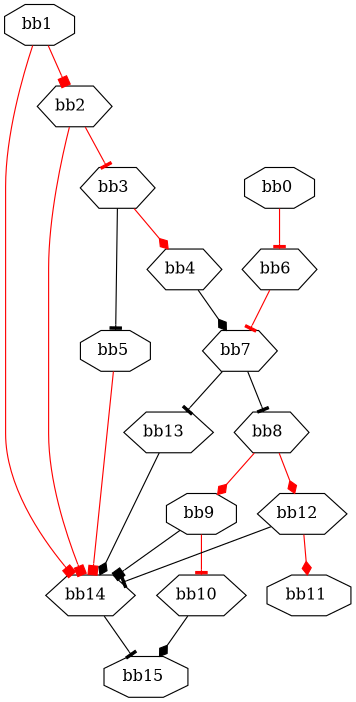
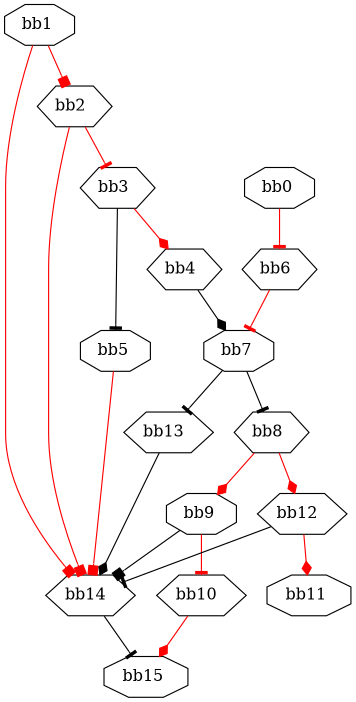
node "bb7": shape hexagon -> octagon
edge "bb10" -> "bb15": color black -> red
